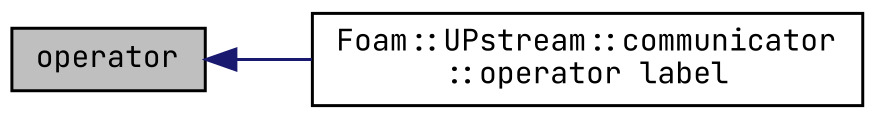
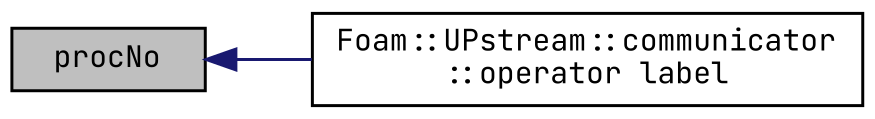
node "operator": label "operator" -> "procNo"
